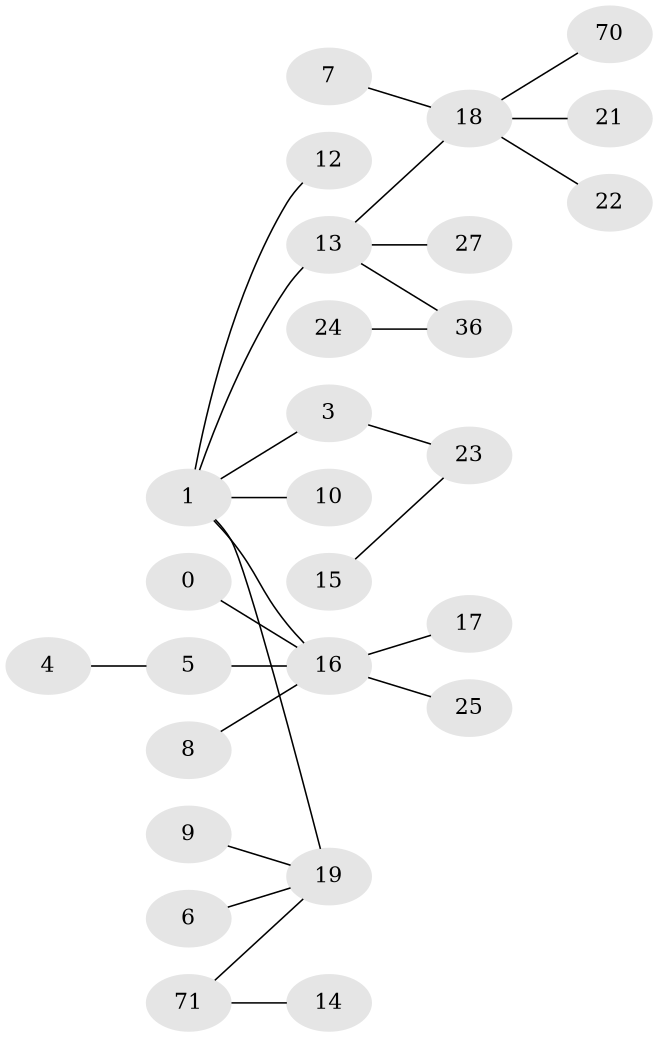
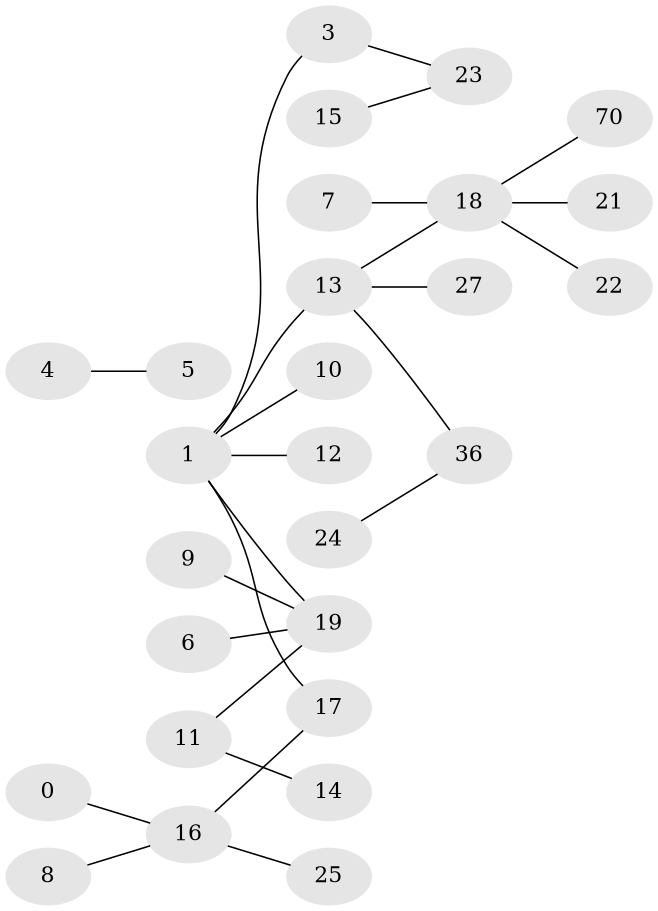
edge "1" -- "16": now "1" -- "17"
edge "5" -- "16": removed
node "71": label "71" -> "11"
